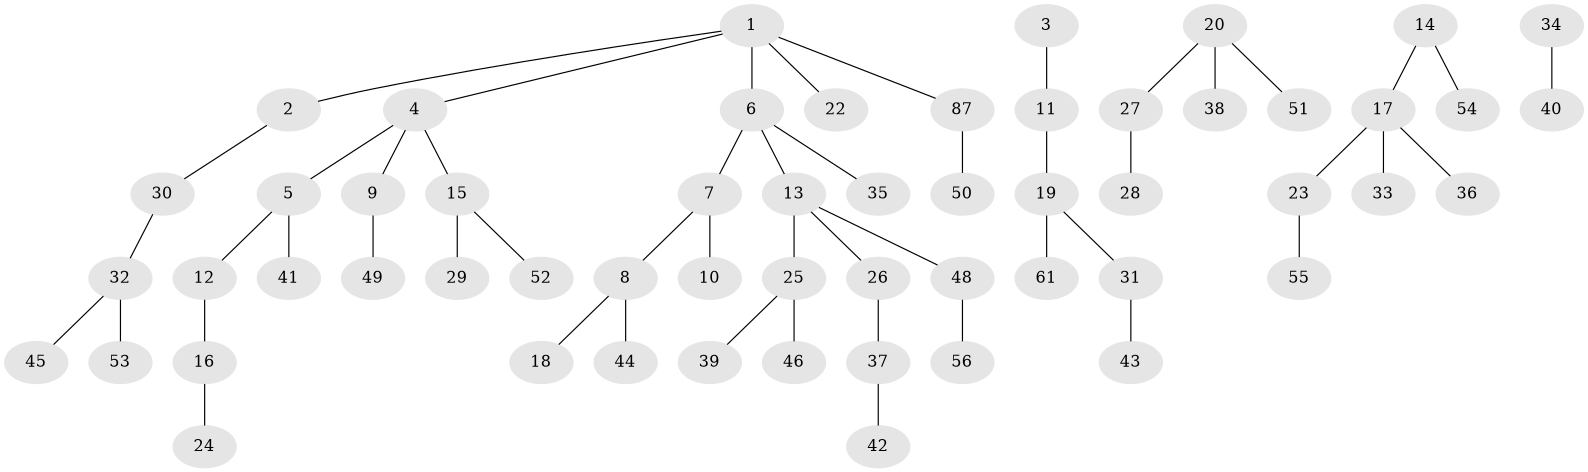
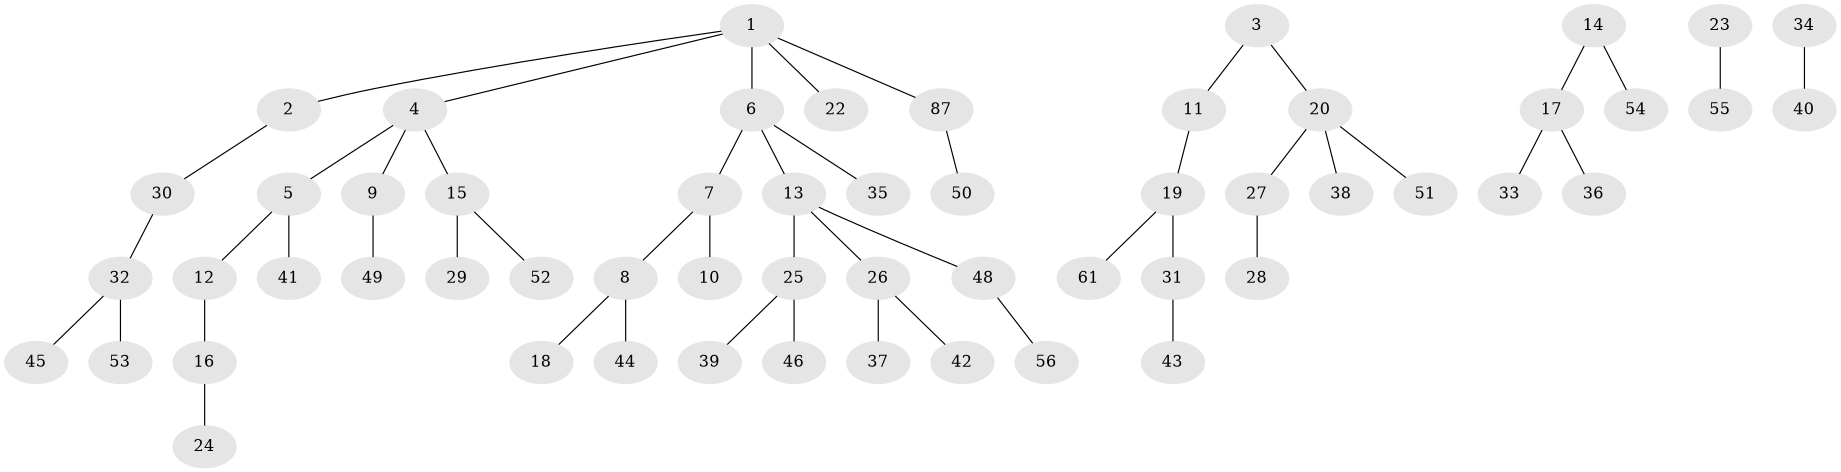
edge "3" -- "20": added
edge "17" -- "23": removed
edge "37" -- "42": now "26" -- "42"
